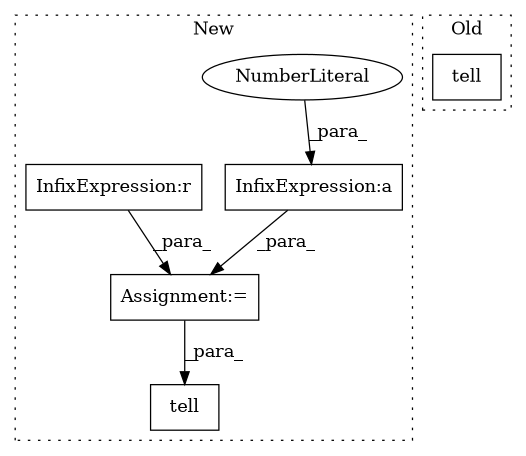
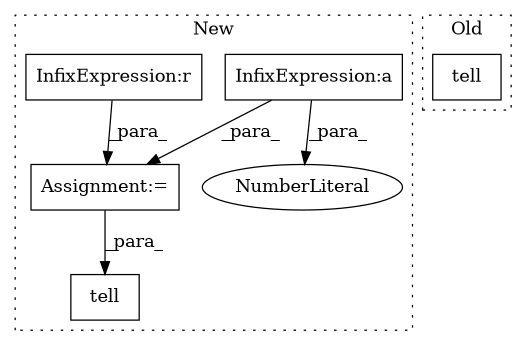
edge "NumberLiteral" -> "InfixExpression:a": reversed
